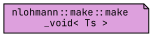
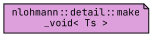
node "nlohmann::make::make _void< Ts >": label "nlohmann::make::make _void< Ts >" -> "nlohmann::detail::make _void< Ts >"
